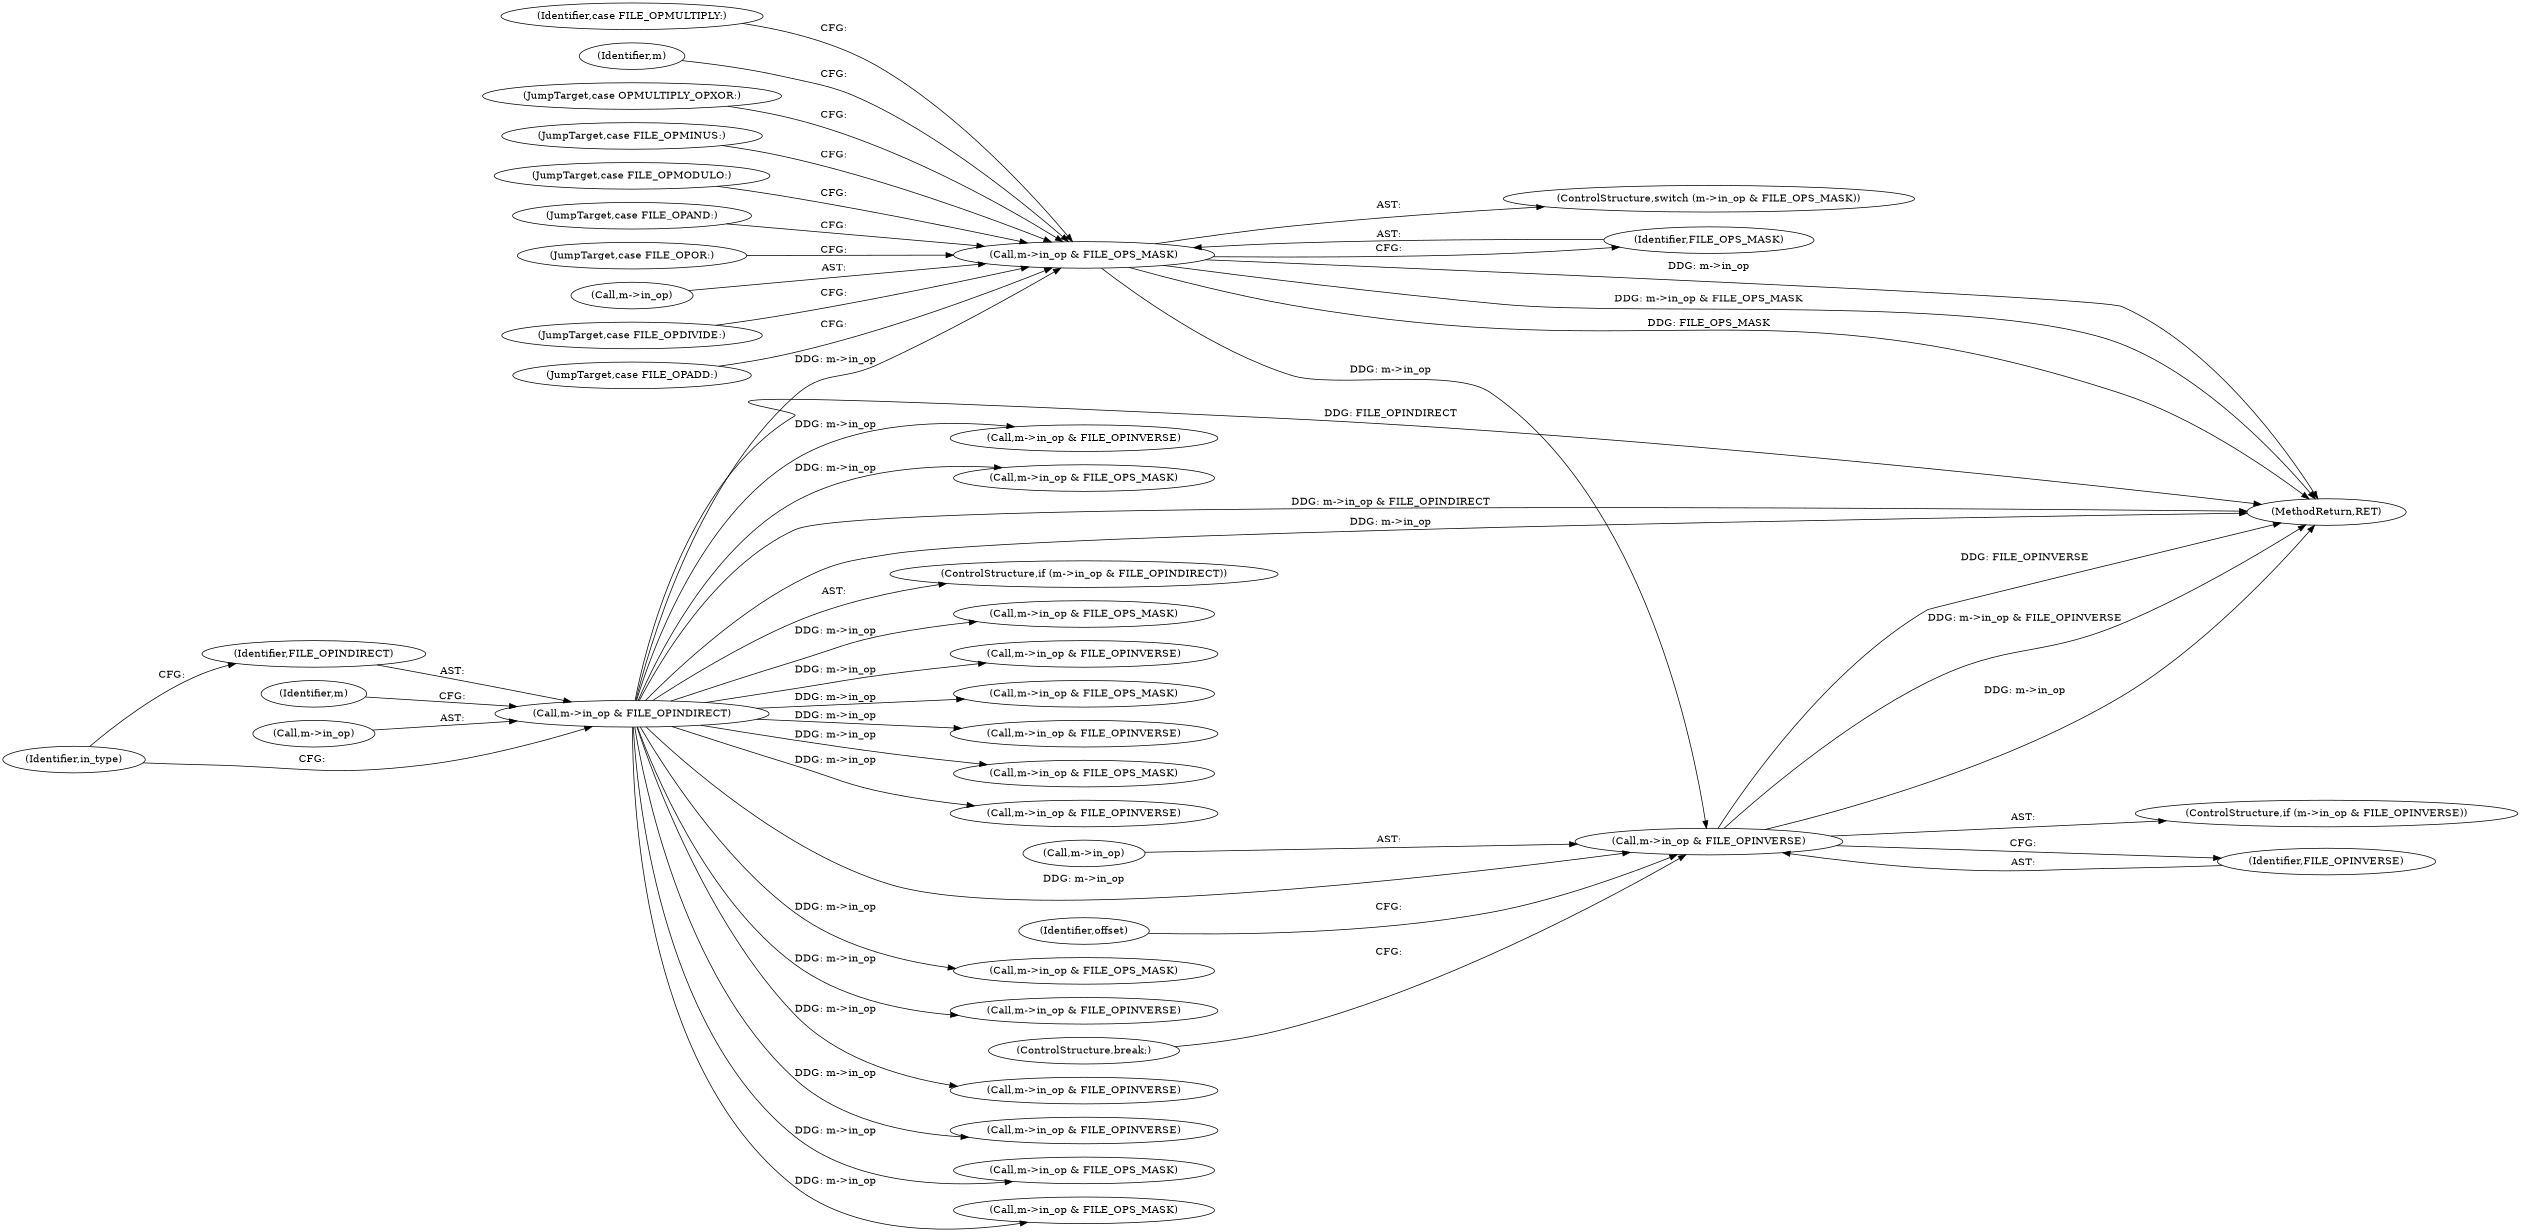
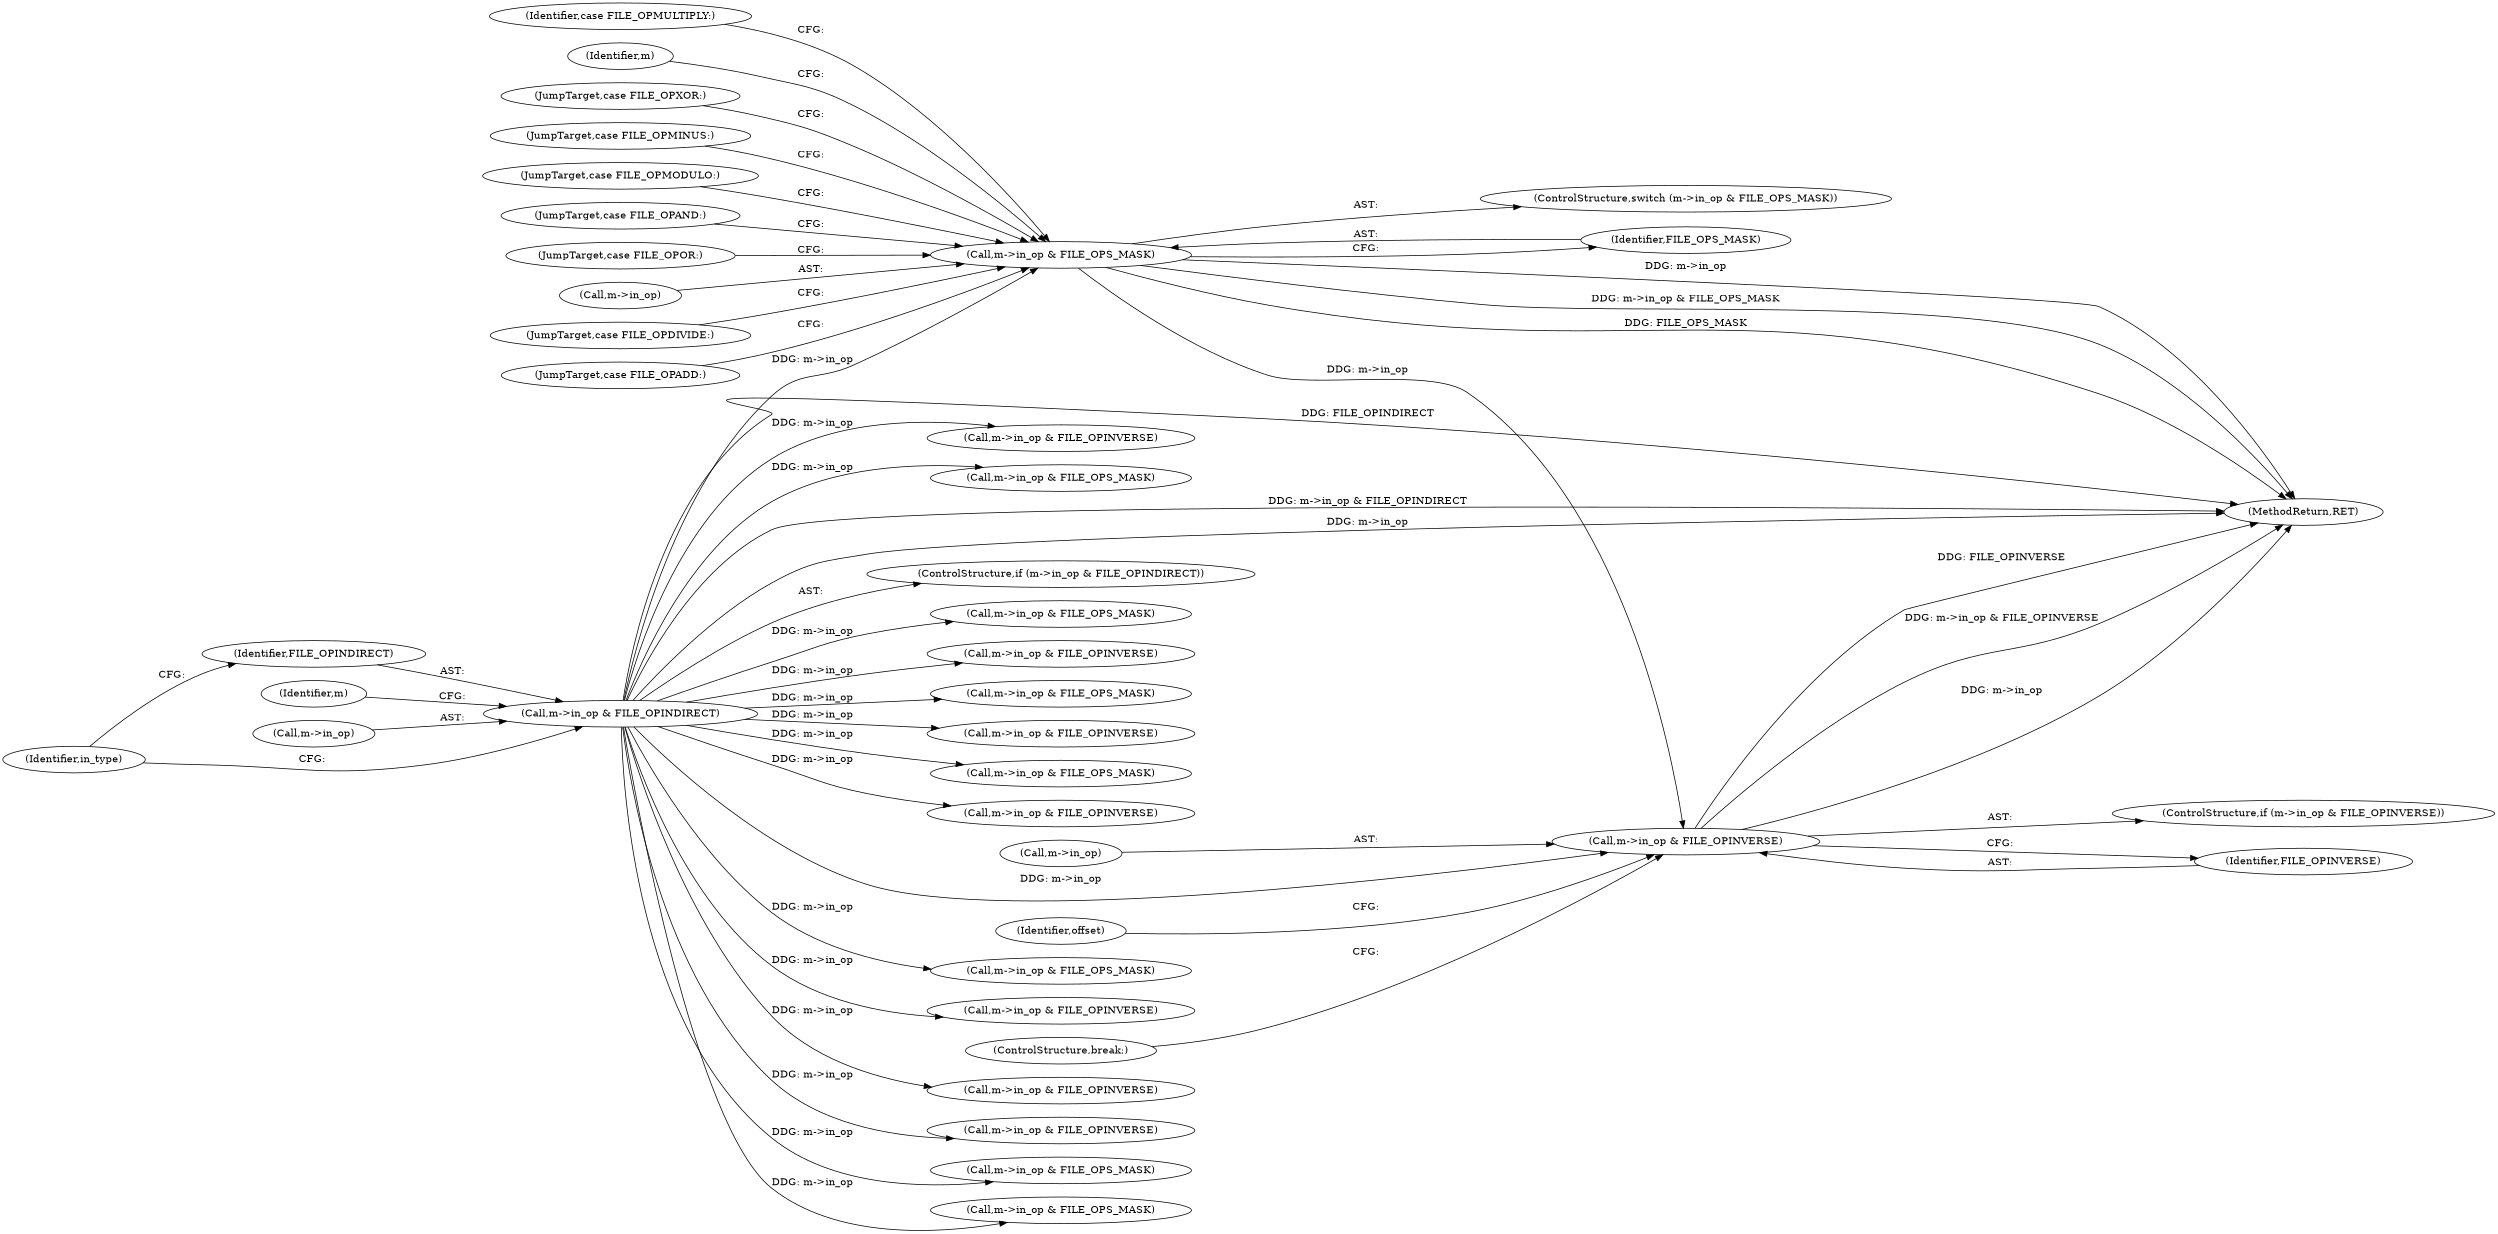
node "(JumpTarget,case OPMULTIPLY_OPXOR:)": label "(JumpTarget,case OPMULTIPLY_OPXOR:)" -> "(JumpTarget,case FILE_OPXOR:)"
